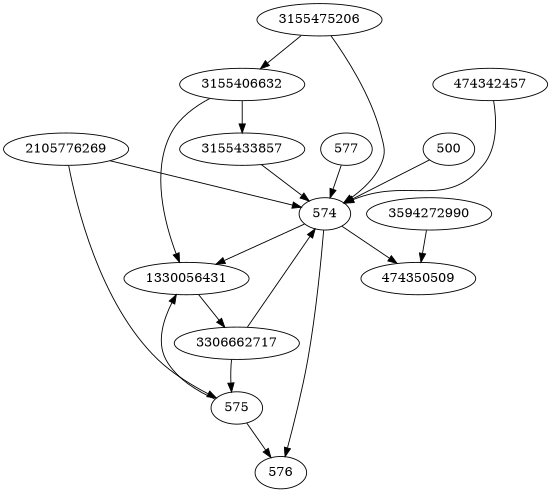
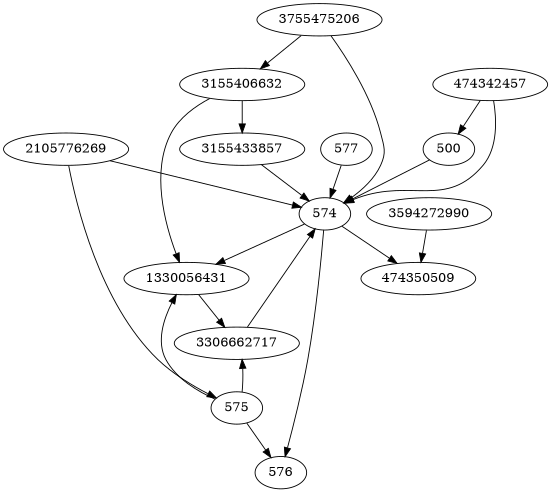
node "3155475206": label "3155475206" -> "3755475206"
edge "474342457" -> "500": added
edge "3306662717" -> "575": reversed
